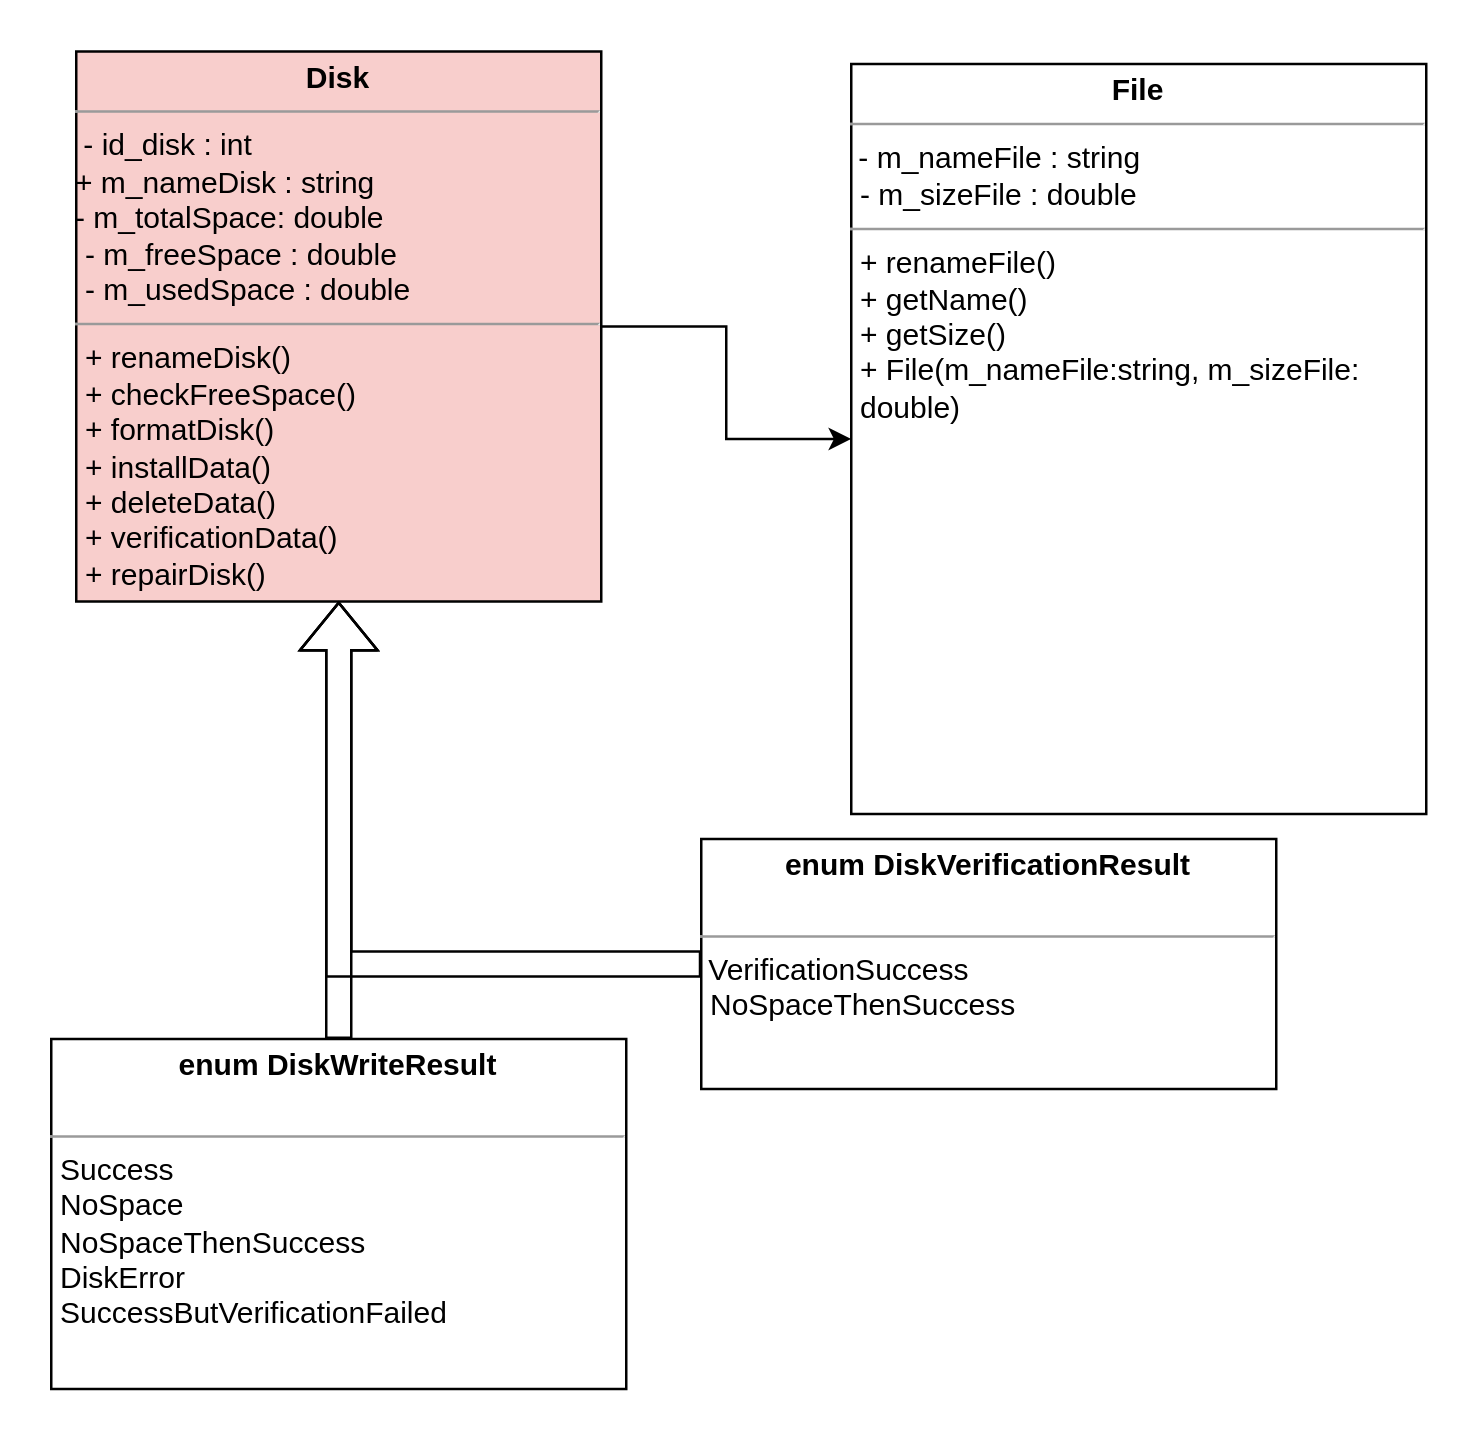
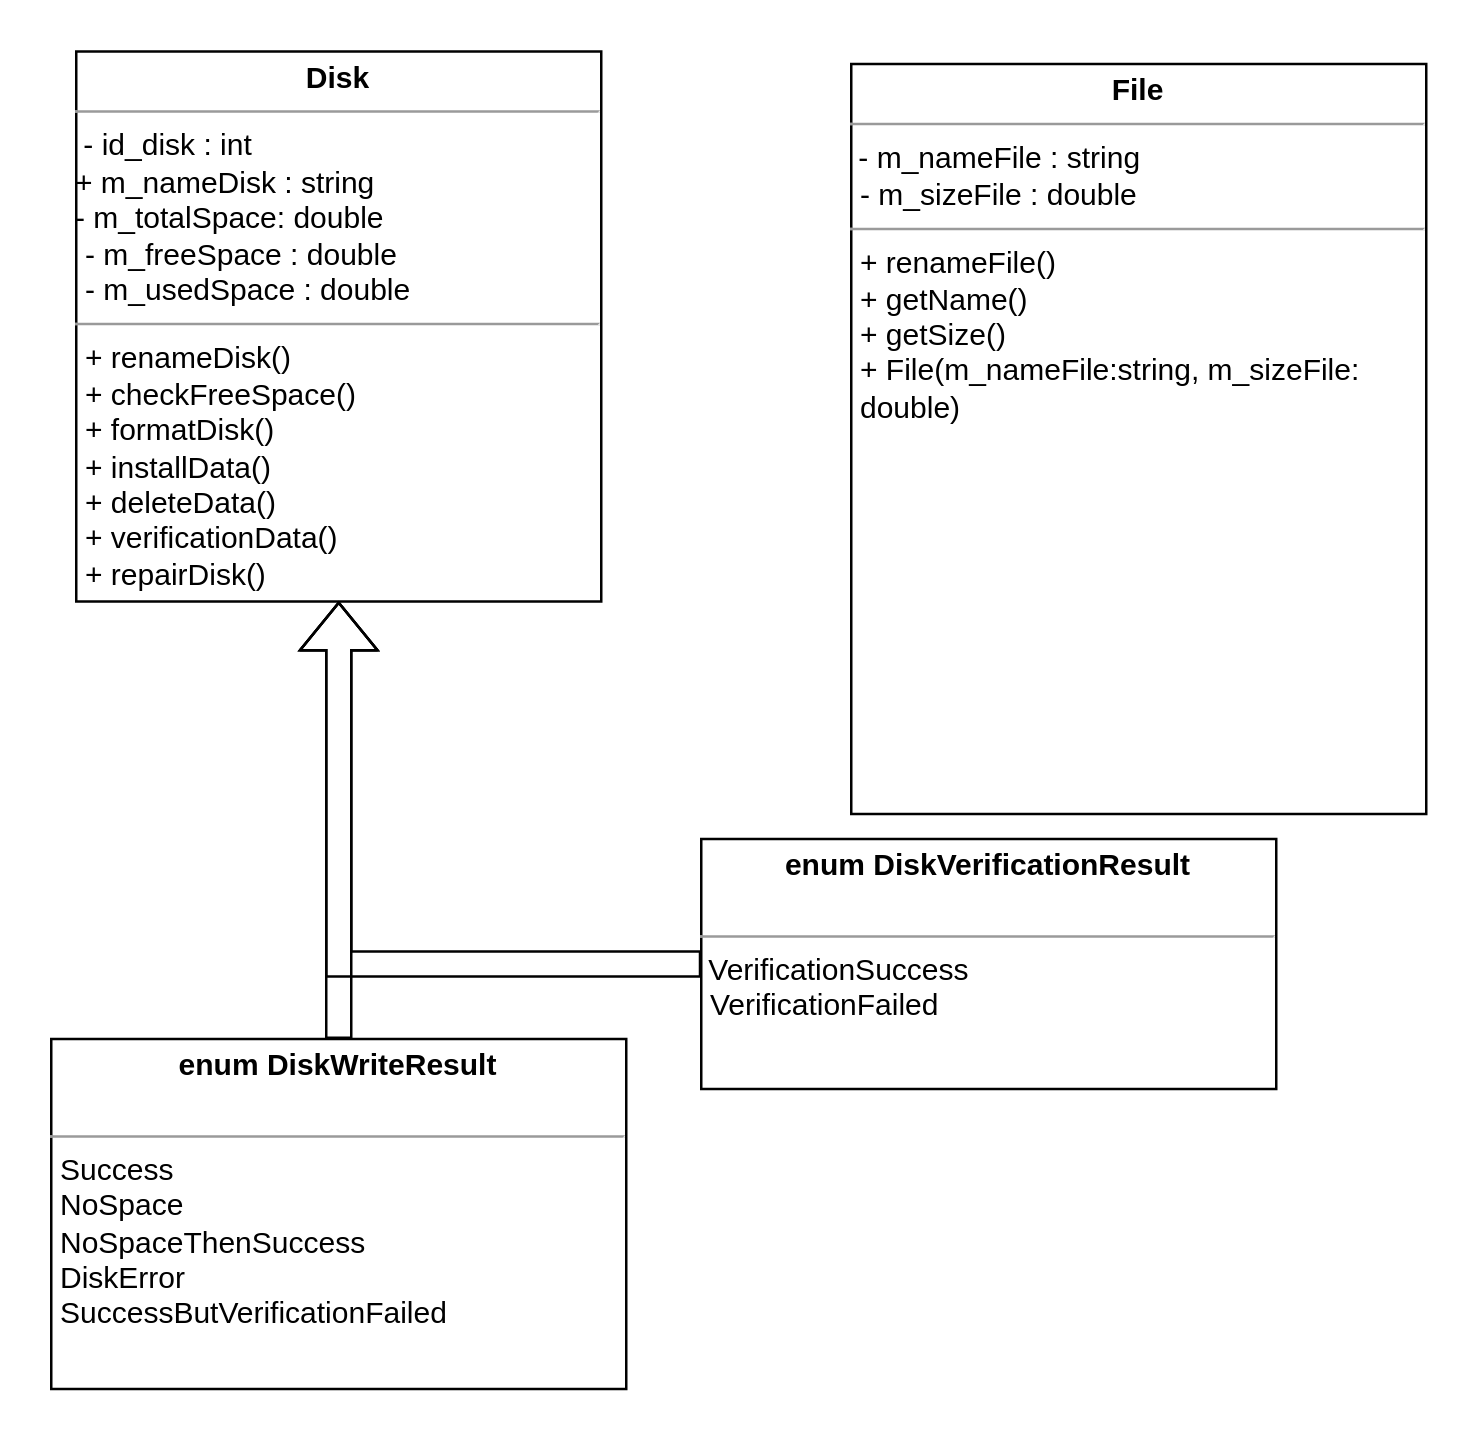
node "Disk - id_disk : int + m_nameDisk : string - m_totalSpace: double - m_freeSpace : double - m_usedSpace : double + renameDisk() + checkFreeSpace() + formatDisk() + installData() + deleteData() + verificationData() + repairDisk()": fillcolor #f8cecc -> #ffffff
edge "Disk - id_disk : int + m_nameDisk : string - m_totalSpace: double - m_freeSpace : double - m_usedSpace : double + renameDisk() + checkFreeSpace() + formatDisk() + installData() + deleteData() + verificationData() + repairDisk()" -> "File - m_nameFile : string - m_sizeFile : double + renameFile() + getName() + getSize() + File(m_nameFile:string, m_sizeFile: double)": removed
node "enum DiskVerificationResult VerificationSuccess NoSpaceThenSuccess": label "enum DiskVerificationResult VerificationSuccess NoSpaceThenSuccess" -> "enum DiskVerificationResult VerificationSuccess VerificationFailed"
